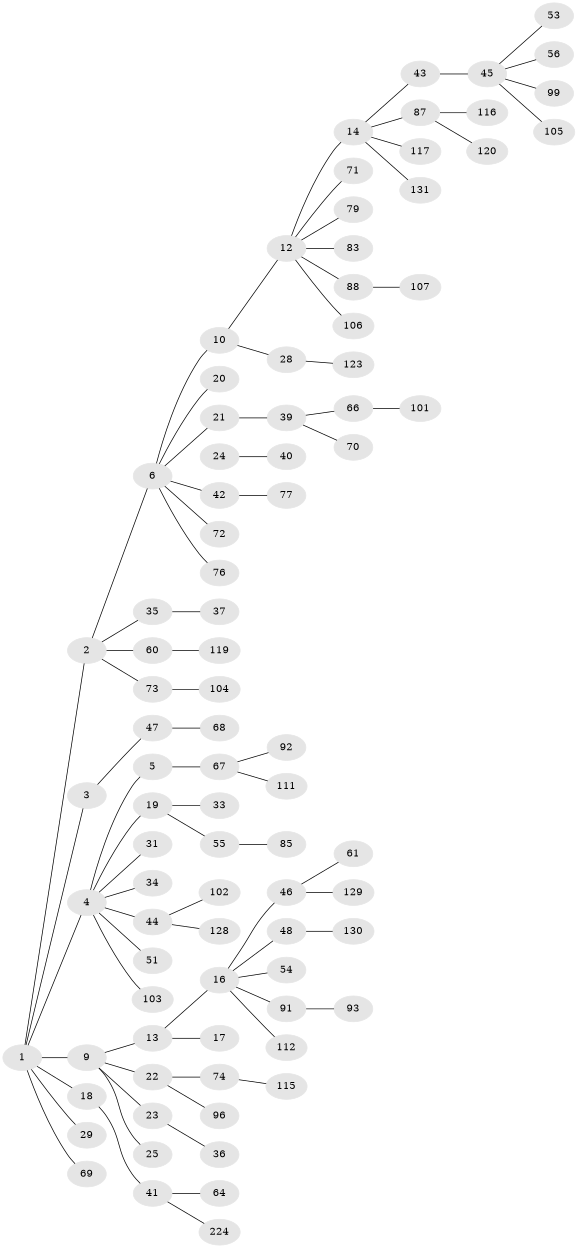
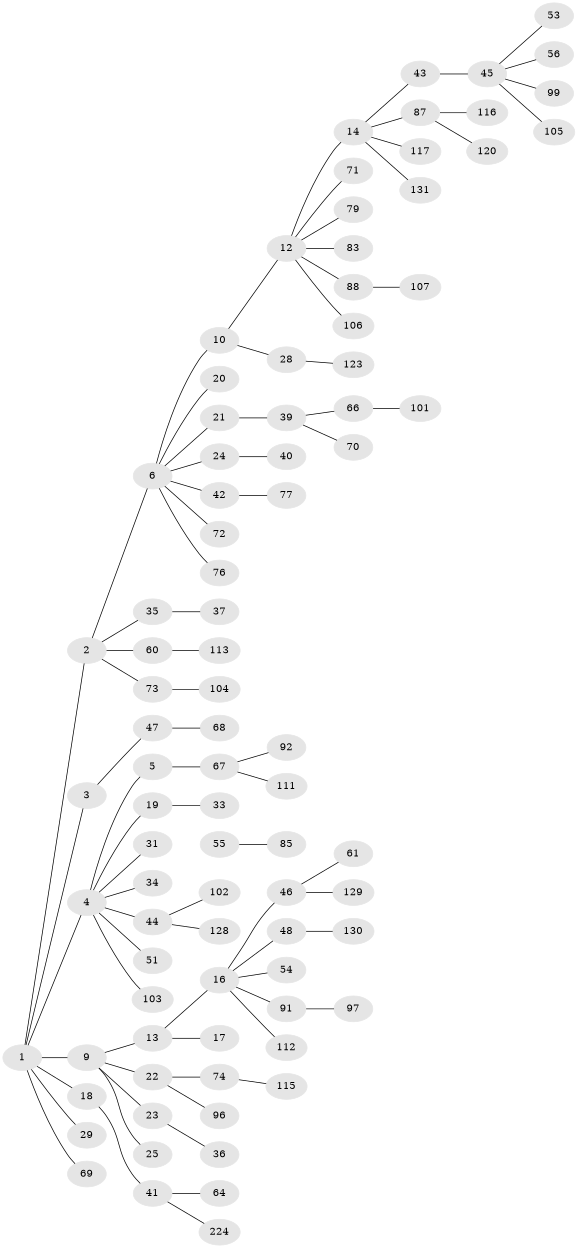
edge "24" -- "6": added
node "119": label "119" -> "113"
edge "19" -- "55": removed
node "93": label "93" -> "97"
